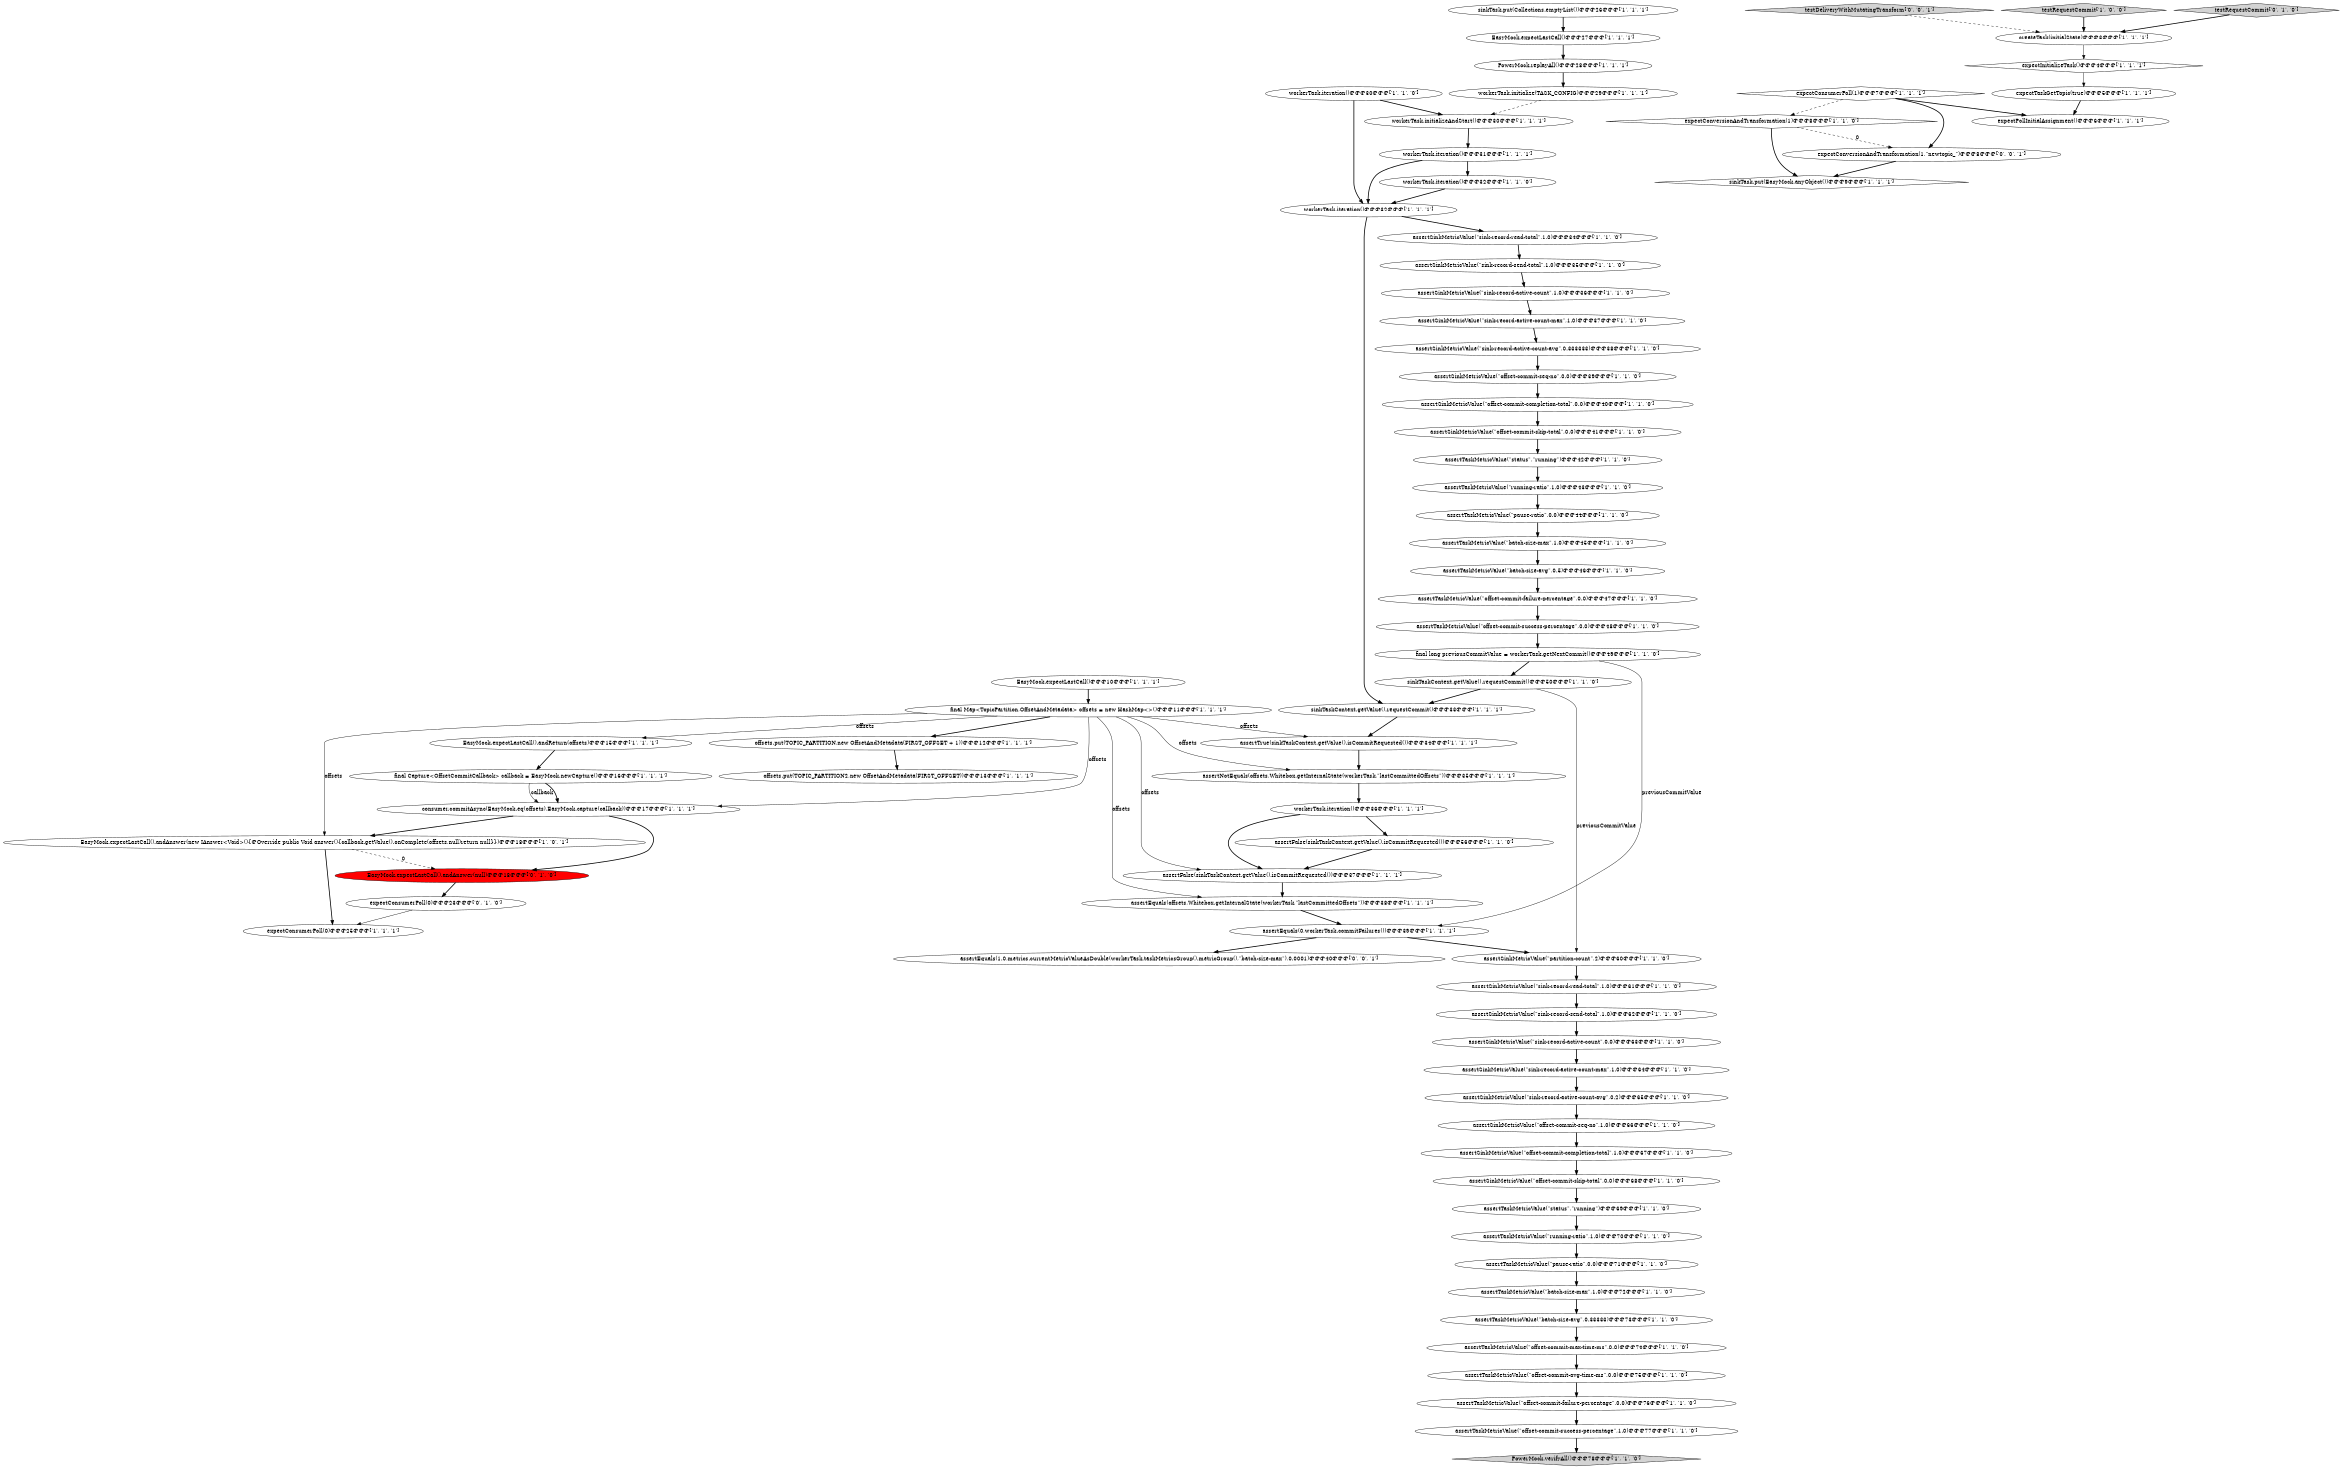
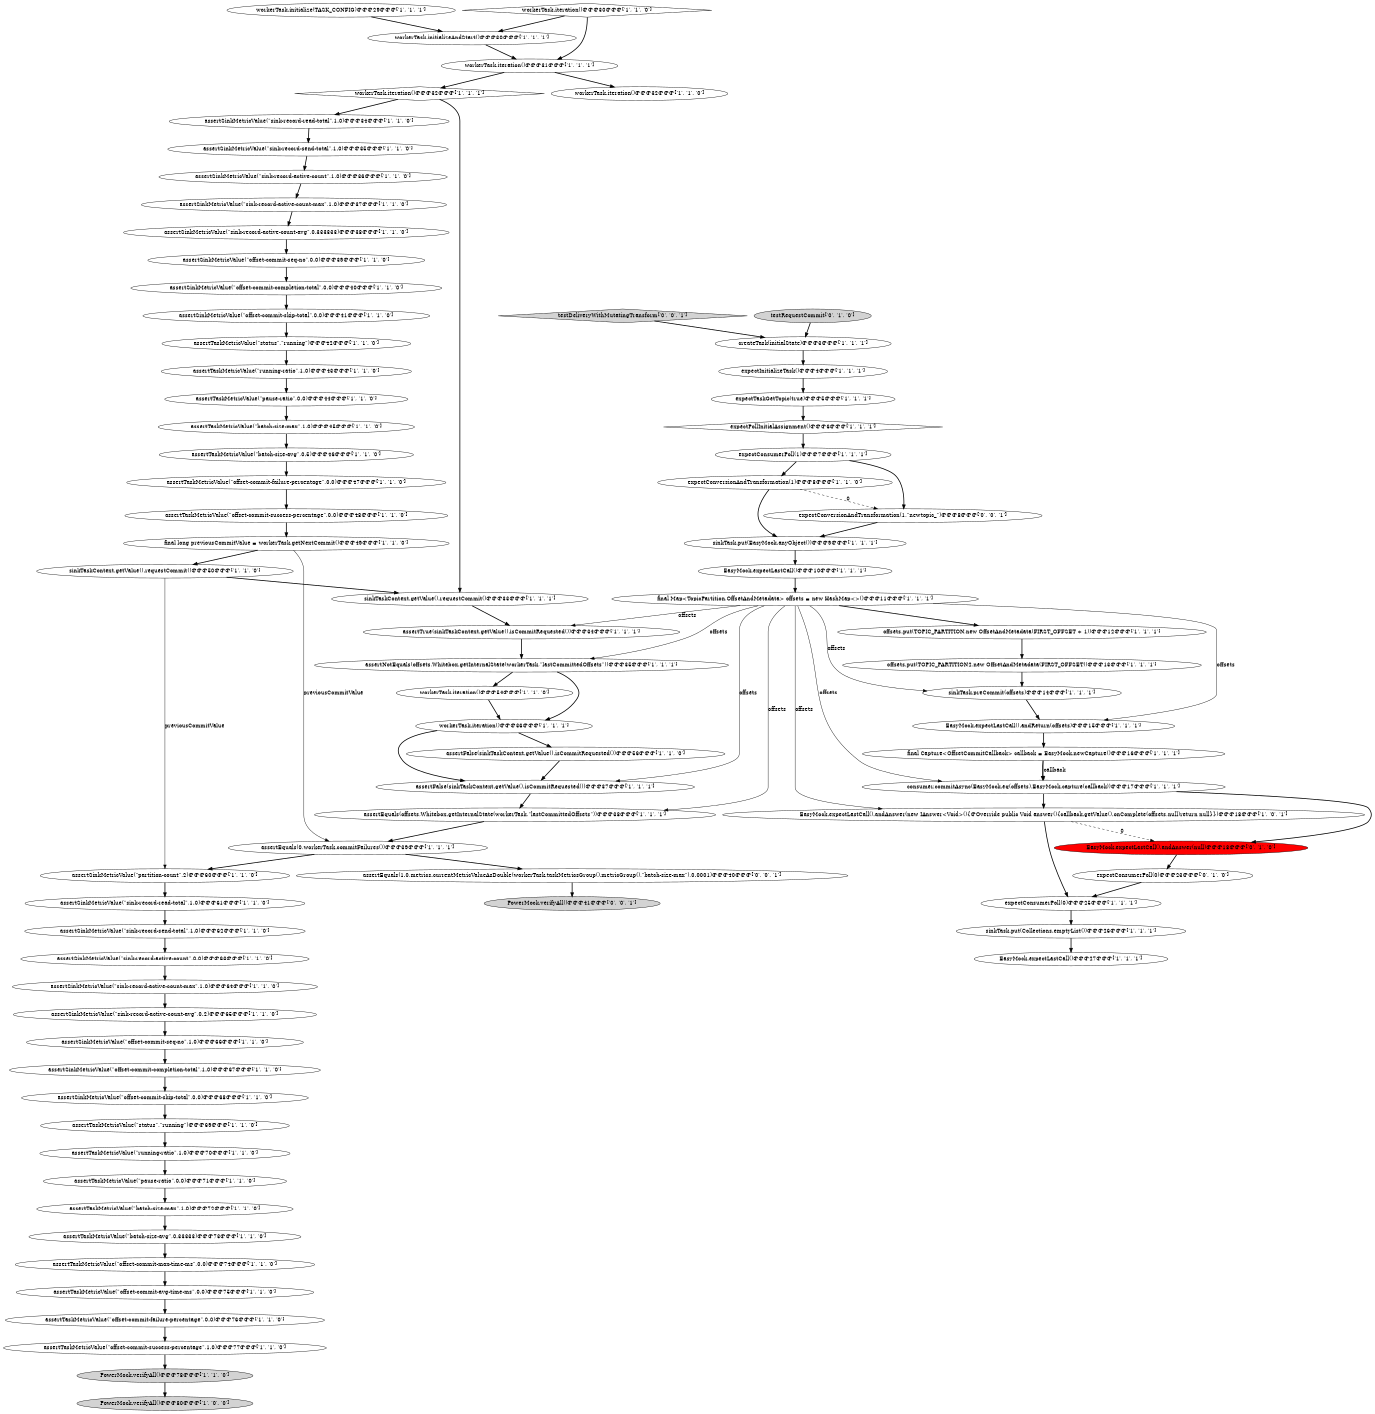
node "testRequestCommit['1', '0', '0']": removed
node "testRequestCommit['0', '1', '0']": shape diamond -> ellipse
edge "testDeliveryWithMutatingTransform['0', '0', '1']" -> "createTask(initialState)@@@3@@@['1', '1', '1']": style dashed -> bold
edge "createTask(initialState)@@@3@@@['1', '1', '1']" -> "expectInitializeTask()@@@4@@@['1', '1', '1']": style solid -> bold
node "PowerMock.replayAll()@@@28@@@['1', '1', '1']": removed
node "expectInitializeTask()@@@4@@@['1', '1', '1']": shape diamond -> ellipse
edge "expectInitializeTask()@@@4@@@['1', '1', '1']" -> "expectTaskGetTopic(true)@@@5@@@['1', '1', '1']": style solid -> bold
node "workerTask.iteration()@@@30@@@['1', '1', '0']": shape ellipse -> diamond
node "expectConsumerPoll(1)@@@7@@@['1', '1', '1']": shape diamond -> ellipse
edge "workerTask.initialize(TASK_CONFIG)@@@29@@@['1', '1', '1']" -> "workerTask.initializeAndStart()@@@30@@@['1', '1', '1']": style dashed -> bold
edge "expectConsumerPoll(1)@@@7@@@['1', '1', '1']" -> "expectConversionAndTransformation(1)@@@8@@@['1', '1', '0']": style dashed -> bold
edge "expectConsumerPoll(1)@@@7@@@['1', '1', '1']" -> "expectPollInitialAssignment()@@@6@@@['1', '1', '1']": reversed
node "expectConversionAndTransformation(1)@@@8@@@['1', '1', '0']": shape diamond -> ellipse
node "expectPollInitialAssignment()@@@6@@@['1', '1', '1']": shape ellipse -> diamond
edge "workerTask.iteration()@@@30@@@['1', '1', '0']" -> "workerTask.iteration()@@@32@@@['1', '1', '1']": now "workerTask.iteration()@@@30@@@['1', '1', '0']" -> "workerTask.iteration()@@@31@@@['1', '1', '1']"
node "sinkTask.put(EasyMock.anyObject())@@@9@@@['1', '1', '1']": shape diamond -> ellipse
edge "workerTask.iteration()@@@32@@@['1', '1', '0']" -> "workerTask.iteration()@@@32@@@['1', '1', '1']": removed
node "workerTask.iteration()@@@32@@@['1', '1', '1']": shape ellipse -> diamond
edge "sinkTask.put(EasyMock.anyObject())@@@9@@@['1', '1', '1']" -> "EasyMock.expectLastCall()@@@10@@@['1', '1', '1']": added
node "workerTask.iteration()@@@54@@@['1', '1', '0']": added
node "sinkTask.preCommit(offsets)@@@14@@@['1', '1', '1']": added
node "PowerMock.verifyAll()@@@41@@@['0', '0', '1']": added
edge "expectConsumerPoll(0)@@@25@@@['1', '1', '1']" -> "sinkTask.put(Collections.emptyList())@@@26@@@['1', '1', '1']": added
edge "expectConsumerPoll(0)@@@23@@@['0', '1', '0']" -> "expectConsumerPoll(0)@@@25@@@['1', '1', '1']": style solid -> bold
node "PowerMock.verifyAll()@@@80@@@['1', '0', '0']": added
node "PowerMock.verifyAll()@@@78@@@['1', '1', '0']": shape diamond -> ellipse
